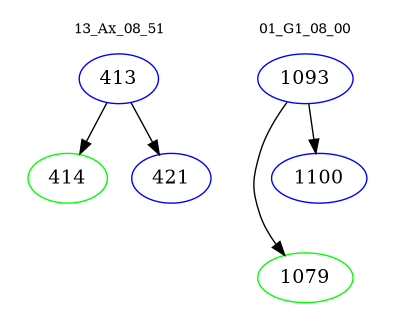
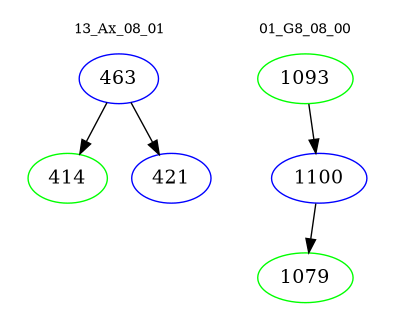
cluster "13_Ax_08_51": label "13_Ax_08_51" -> "13_Ax_08_01"
cluster "01_G1_08_00": label "01_G1_08_00" -> "01_G8_08_00"
node "413": label "413" -> "463"
node "1093": color blue -> green
edge "1093" -> "1079": now "1100" -> "1079"
